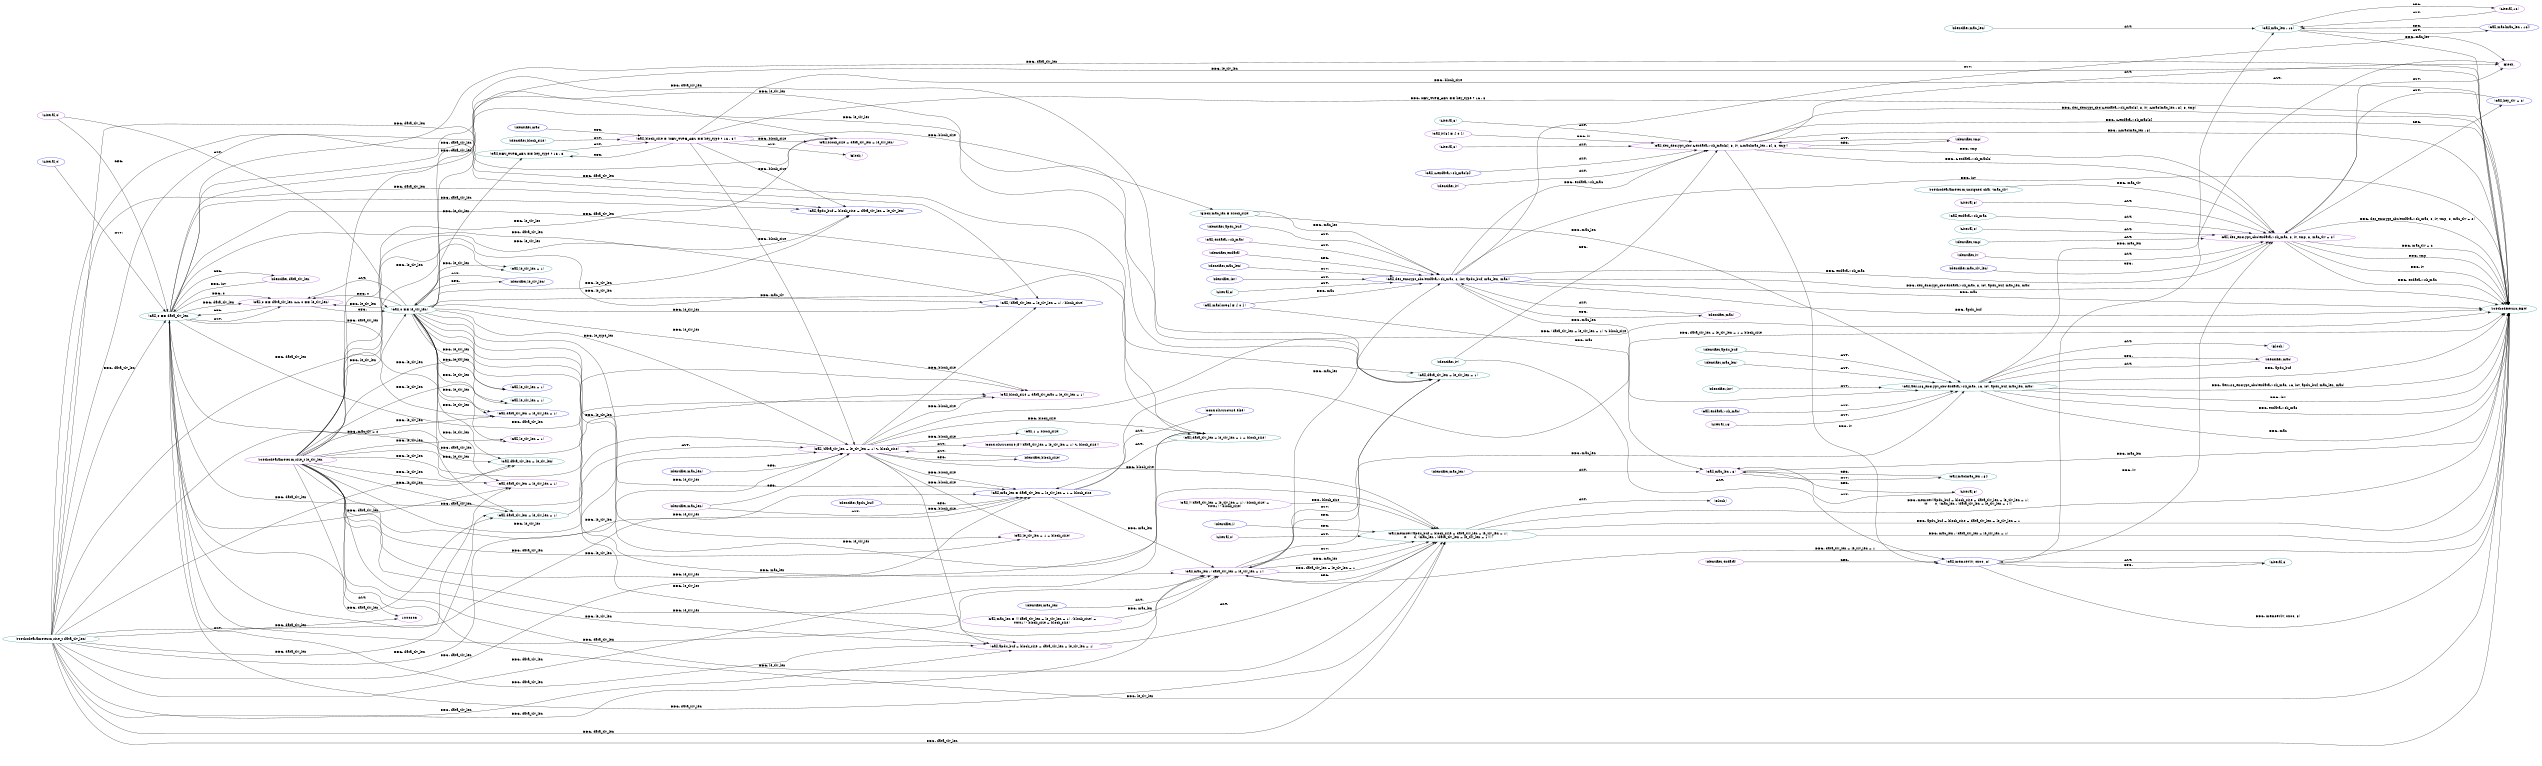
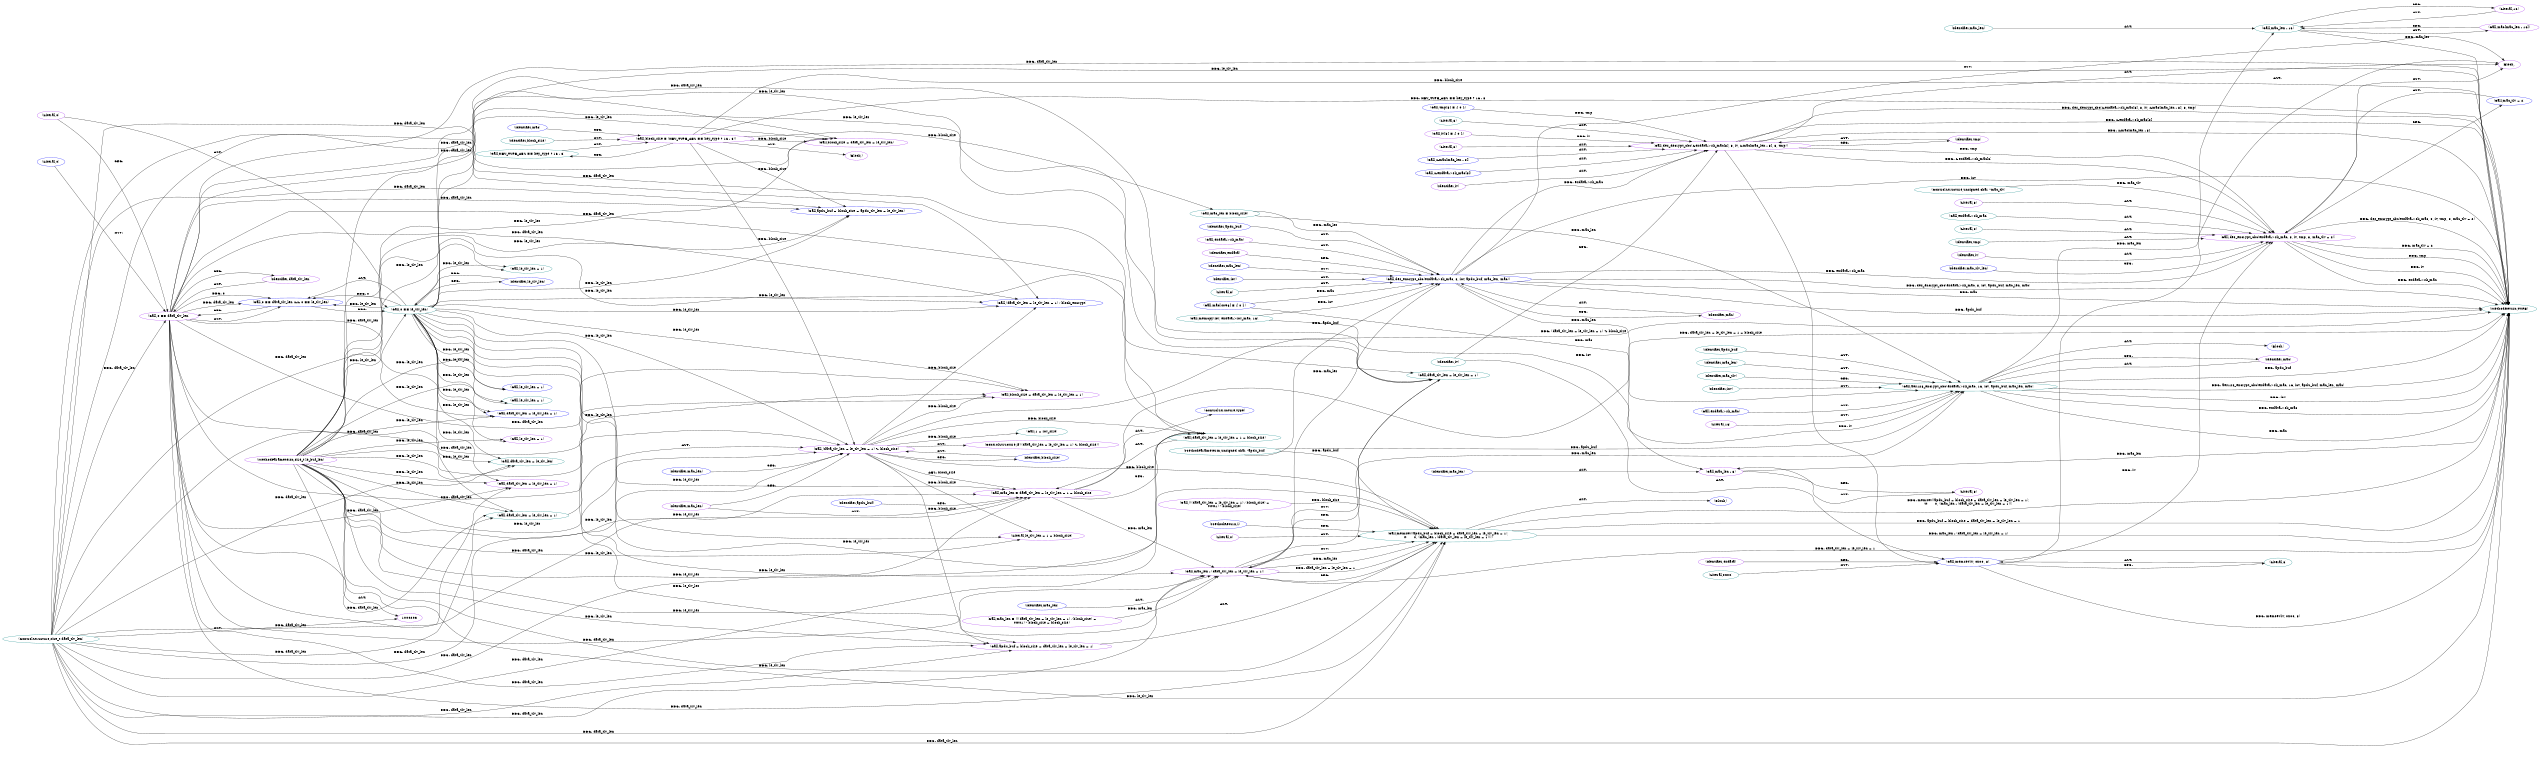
node "(Call,mac[mac_len - 16])": color blue -> purple
node "(Call,key_tlv + 2)": label "(Call,key_tlv + 2)" -> "(Call,mac_tlv + 2)"
node "(Call,tmp[8] = { 0 })": added
node "(Call,&mac[mac_len - 8])": added
node "(MethodParameterIn,unsigned char *mac_tlv)": label "(MethodParameterIn,unsigned char *mac_tlv)" -> "(ControlStructure,unsigned char *mac_tlv)"
node "(Call,apdu_buf + block_size + data_tlv_len + le_tlv_len)": label "(Call,apdu_buf + block_size + data_tlv_len + le_tlv_len)" -> "(Call,apdu_buf + block_size + apdu_tlv_len + le_tlv_len)"
node "(Block,mac_len = block_size)": label "(Block,mac_len = block_size)" -> "(Call,mac_len = block_size)"
edge "(Call,0 == le_tlv_len)" -> "(Call,KEY_TYPE_AES == key_type ? 16 : 8)": now "(Call,0 == le_tlv_len)" -> "(Call,block_size + data_tlv_len + le_tlv_len)"
edge "(Identifier,le_tlv_len)" -> "(Call,0 == le_tlv_len)": label "AST: " -> "DDG: "
edge "(Identifier,data_tlv_len)" -> "(Call,0 == data_tlv_len)": label "DDG: icv" -> "AST: "
edge "(Call,0 == le_tlv_len)" -> "(Call,data_tlv_len + le_tlv_len + 1 + block_size)": label "DDG: mac_tlv" -> "DDG: le_tlv_len"
node "(Call,0 == data_tlv_len && 0 == le_tlv_len)": color purple -> blue
node "(Call,(data_tlv_len + le_tlv_len + 1) / block_size)": label "(Call,(data_tlv_len + le_tlv_len + 1) / block_size)" -> "(Call,(data_tlv_len + le_tlv_len + 1) / block_encrypt)"
node "(MethodReturn,RET)": label "(MethodReturn,RET)" -> "(MethodReturn,TYPE)"
edge "(Call,0 == data_tlv_len && 0 == le_tlv_len)" -> "(Call,0 == le_tlv_len)": label "CFG: " -> "DDG: "
node "(Call,0 == data_tlv_len)": color teal -> purple
node "(Call,memcpy(icv, exdata->icv_mac, 16))": added
edge "(Call,0 == le_tlv_len)" -> "(Call,(data_tlv_len + le_tlv_len + 1) % block_size)": label "DDG: le_type_len" -> "DDG: le_tlv_len"
node "(Identifier,mac_tlv)": added
node "(Call,block_size + data_tlv_mac + le_tlv_len + 1)": label "(Call,block_size + data_tlv_mac + le_tlv_len + 1)" -> "(Call,block_size + data_tlv_len + le_tlv_len + 1)"
node "(ControlStructure,else)": label "(ControlStructure,else)" -> "(ControlStructure,type)"
edge "(Call,0 == data_tlv_len)" -> "(Call,data_tlv_len + le_tlv_len)": label "DDG: mac_tlv + 2" -> "DDG: data_tlv_len"
node "(Call,1 + block_size)": label "(Call,1 + block_size)" -> "(Call,1 + icv_size)"
node "(MethodParameterIn,unsigned char *apdu_buf)": added
node "(MethodParameterIn,size_t le_tlv_len)": label "(MethodParameterIn,size_t le_tlv_len)" -> "(MethodParameterIn,size_t le_buf_len)"
edge "(Call,(data_tlv_len + le_tlv_len + 1) % block_size)" -> "(Call,mac_len = data_tlv_len + le_tlv_len + 1 + block_size)": label "DDG: block_size" -> "AES: block_size"
node "(Call,mac[mac_len - 8])": removed
edge "(Call,mac_len = data_tlv_len + le_tlv_len + 1 + block_size)" -> "(Call,data_tlv_len + le_tlv_len + 1 + block_size)": added, label "CFG:"
node "(Call,mac_len = data_tlv_len + le_tlv_len + 1 + block_size)": color blue -> purple
edge "(Call,(data_tlv_len + le_tlv_len + 1) % block_size)" -> "(Call,0 == data_tlv_len)": reversed
node "(Identifier,i)": label "(Identifier,i)" -> "(MethodReturn,i)"
node "(Call,le_tlv_len + 1 + block_size)": label "(Call,le_tlv_len + 1 + block_size)" -> "(Literal,le_tlv_len + 1 + block_size)"
edge "(Call,0 == le_tlv_len)" -> "(Call,mac_len - (data_tlv_len + le_tlv_len + 1))": label "DDG: mac_len" -> "DDG: le_tlv_len"
node "(Literal,0x00)": added
node "(MethodParameterIn,size_t data_tlv_len)": label "(MethodParameterIn,size_t data_tlv_len)" -> "(ControlStructure,size_t data_tlv_len)"
